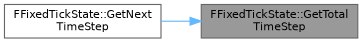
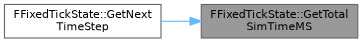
node "FFixedTickState::GetTotal TimeStep": label "FFixedTickState::GetTotal TimeStep" -> "FFixedTickState::GetTotal SimTimeMS"
